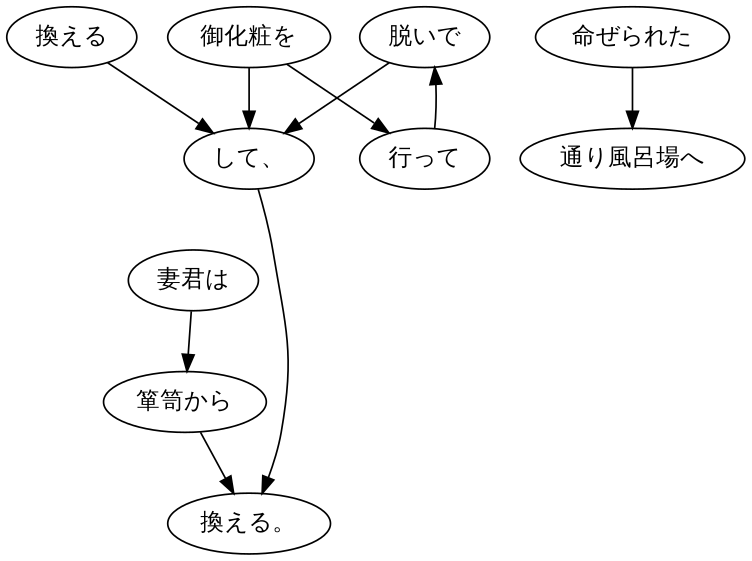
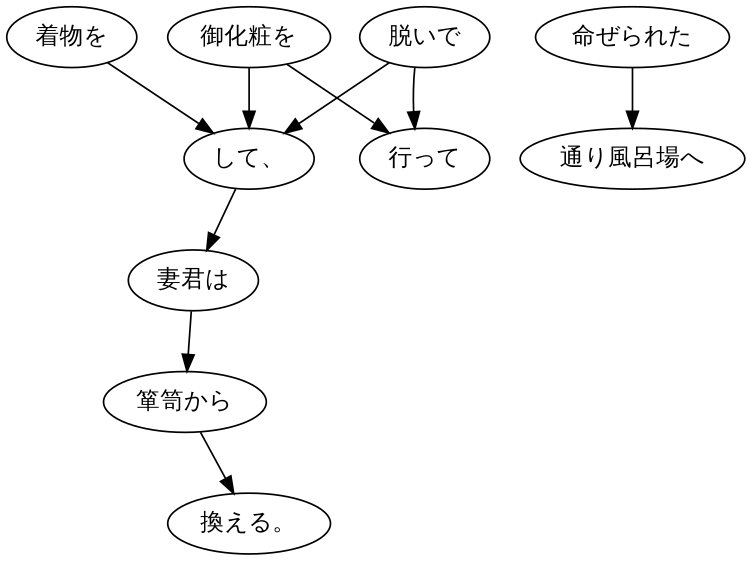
node "換える": label "換える" -> "着物を"
edge "行って" -> "脱いで": reversed
edge "して、" -> "換える。": now "して、" -> "妻君は"
